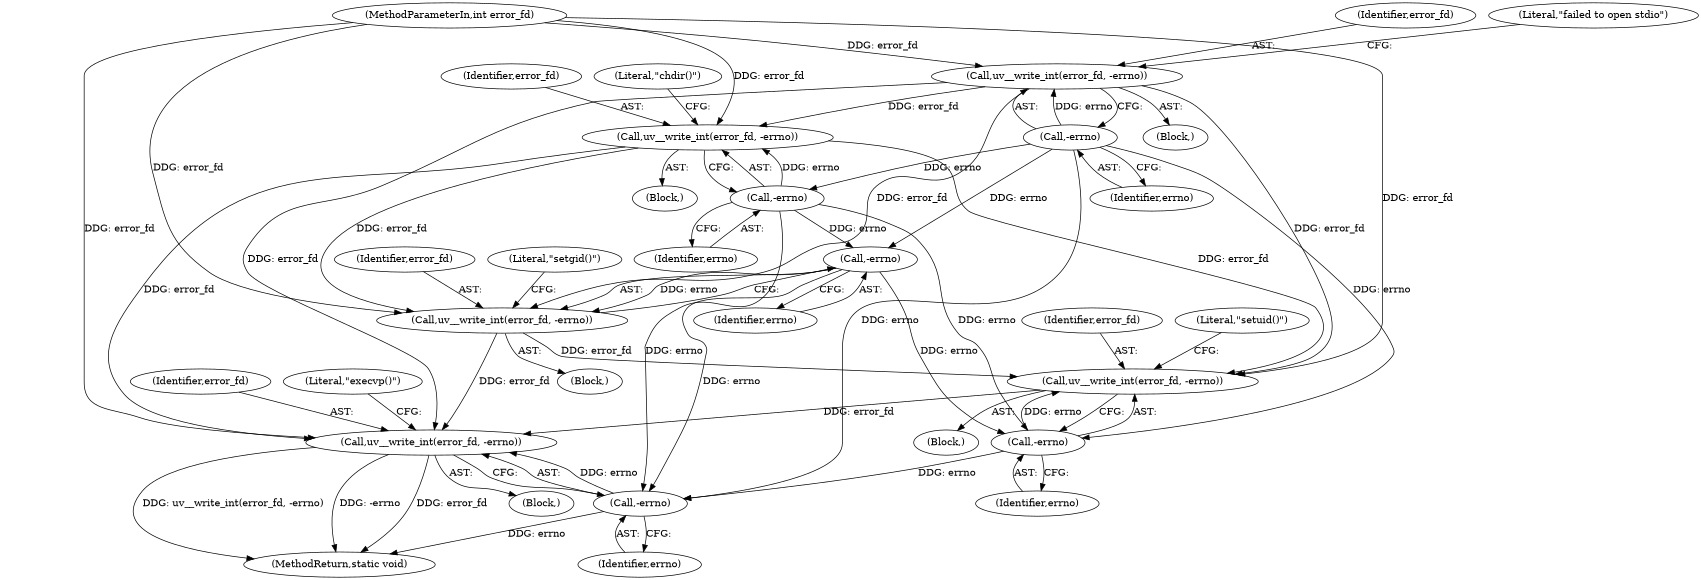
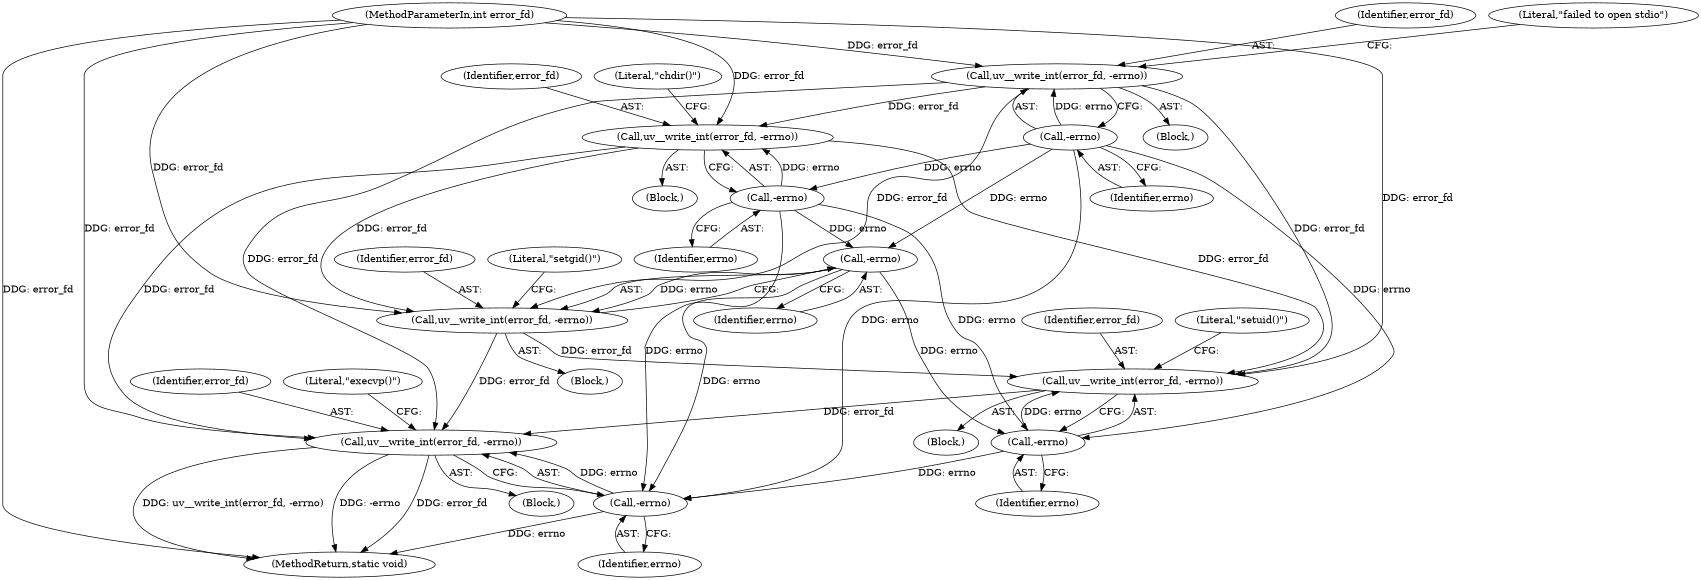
edge "(MethodParameterIn,int error_fd)" -> "(MethodReturn,static void)": added, label "DDG: error_fd"
